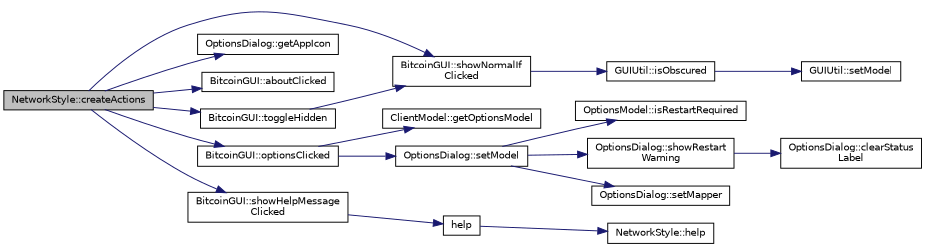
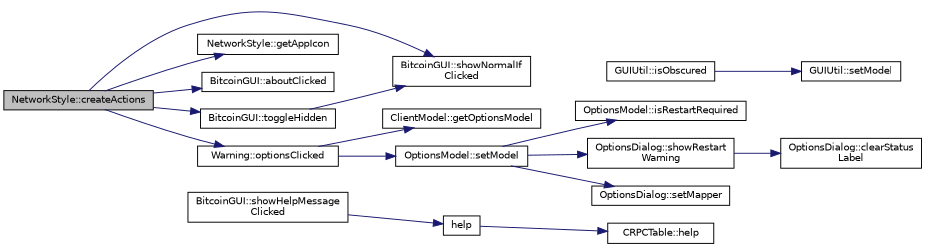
node "OptionsDialog::getAppIcon": label "OptionsDialog::getAppIcon" -> "NetworkStyle::getAppIcon"
edge "BitcoinGUI::showNormalIf Clicked" -> "GUIUtil::isObscured": removed
edge "NetworkStyle::createActions" -> "BitcoinGUI::showHelpMessage Clicked": removed
node "BitcoinGUI::optionsClicked": label "BitcoinGUI::optionsClicked" -> "Warning::optionsClicked"
node "OptionsDialog::setModel": label "OptionsDialog::setModel" -> "OptionsModel::setModel"
node "NetworkStyle::help": label "NetworkStyle::help" -> "CRPCTable::help"
